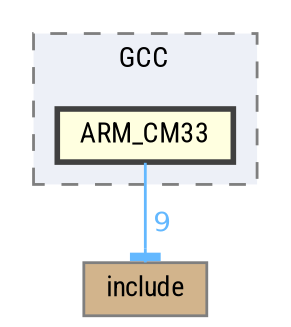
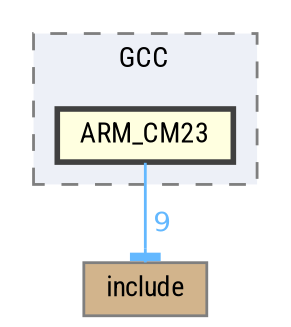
node "ARM_CM33": label "ARM_CM33" -> "ARM_CM23"
